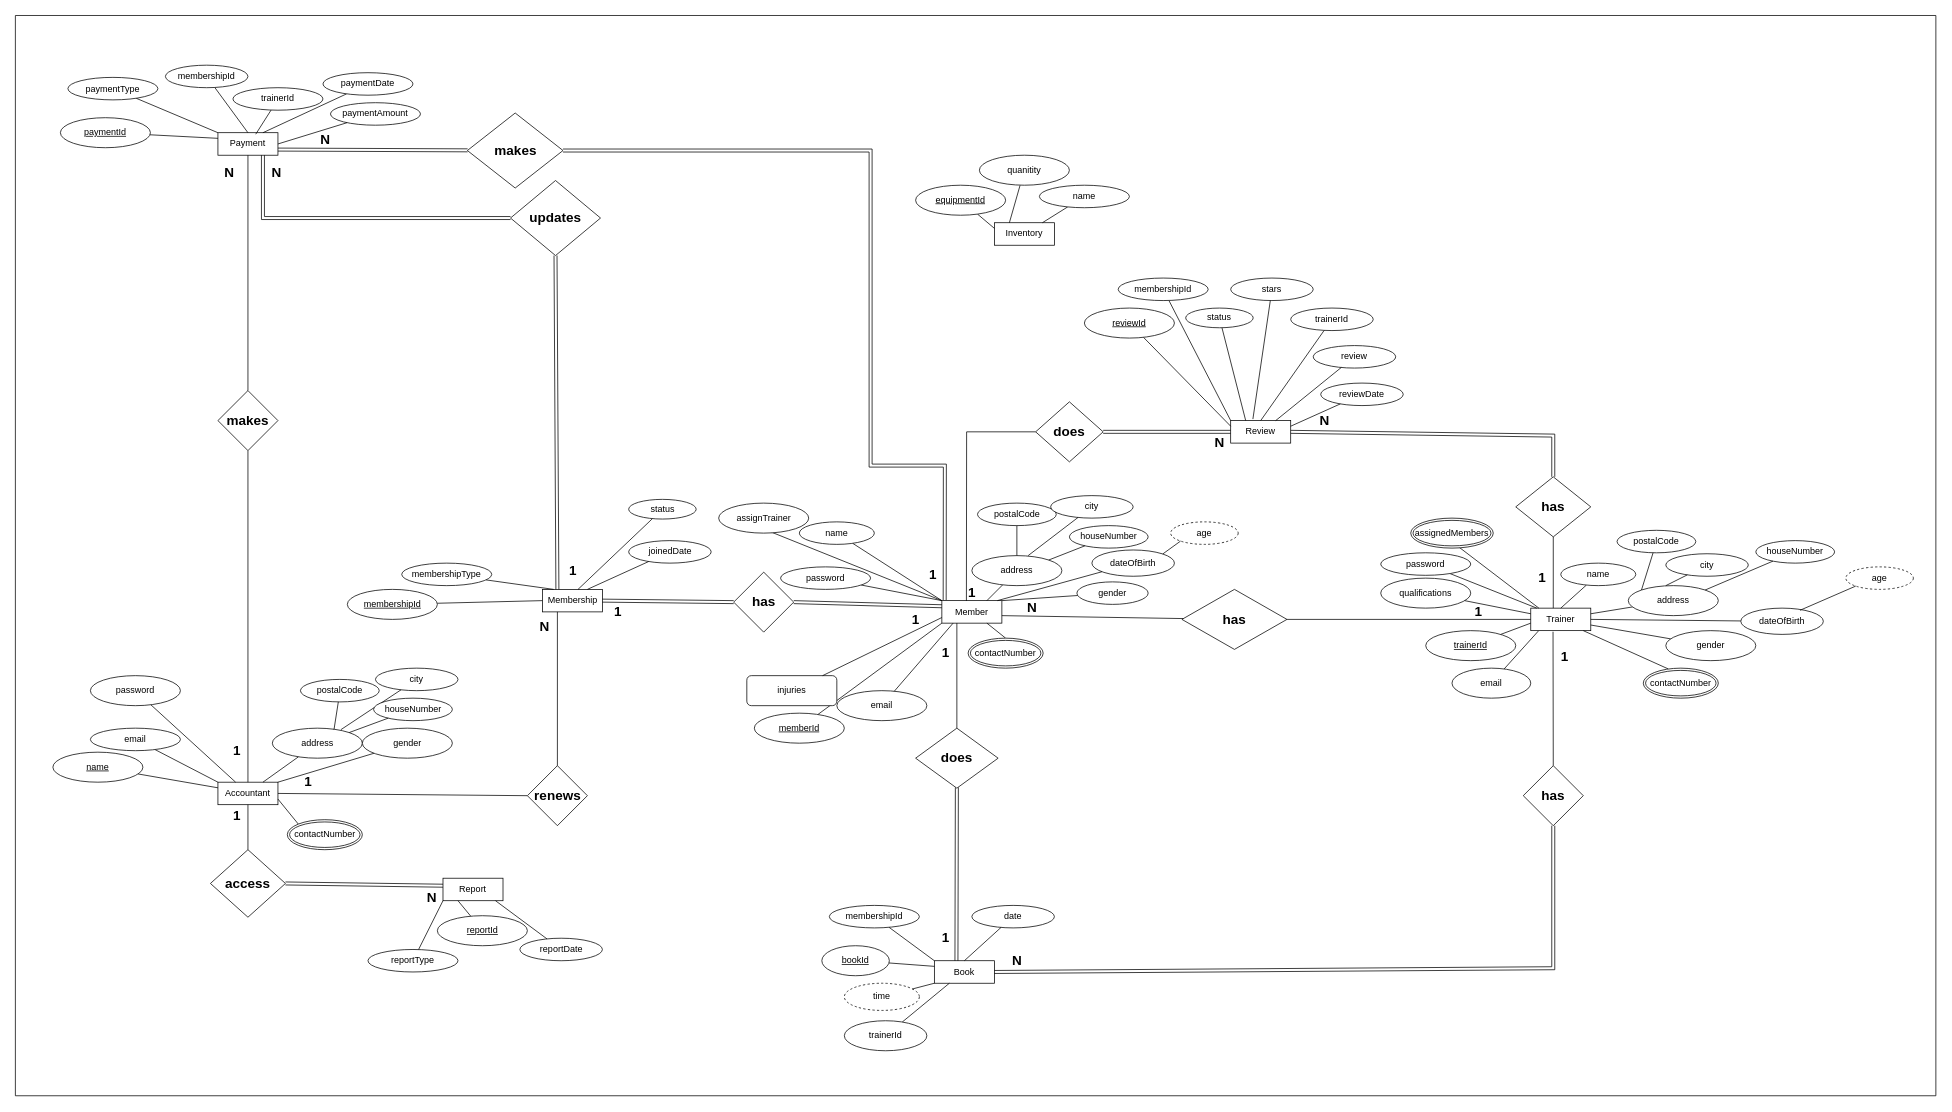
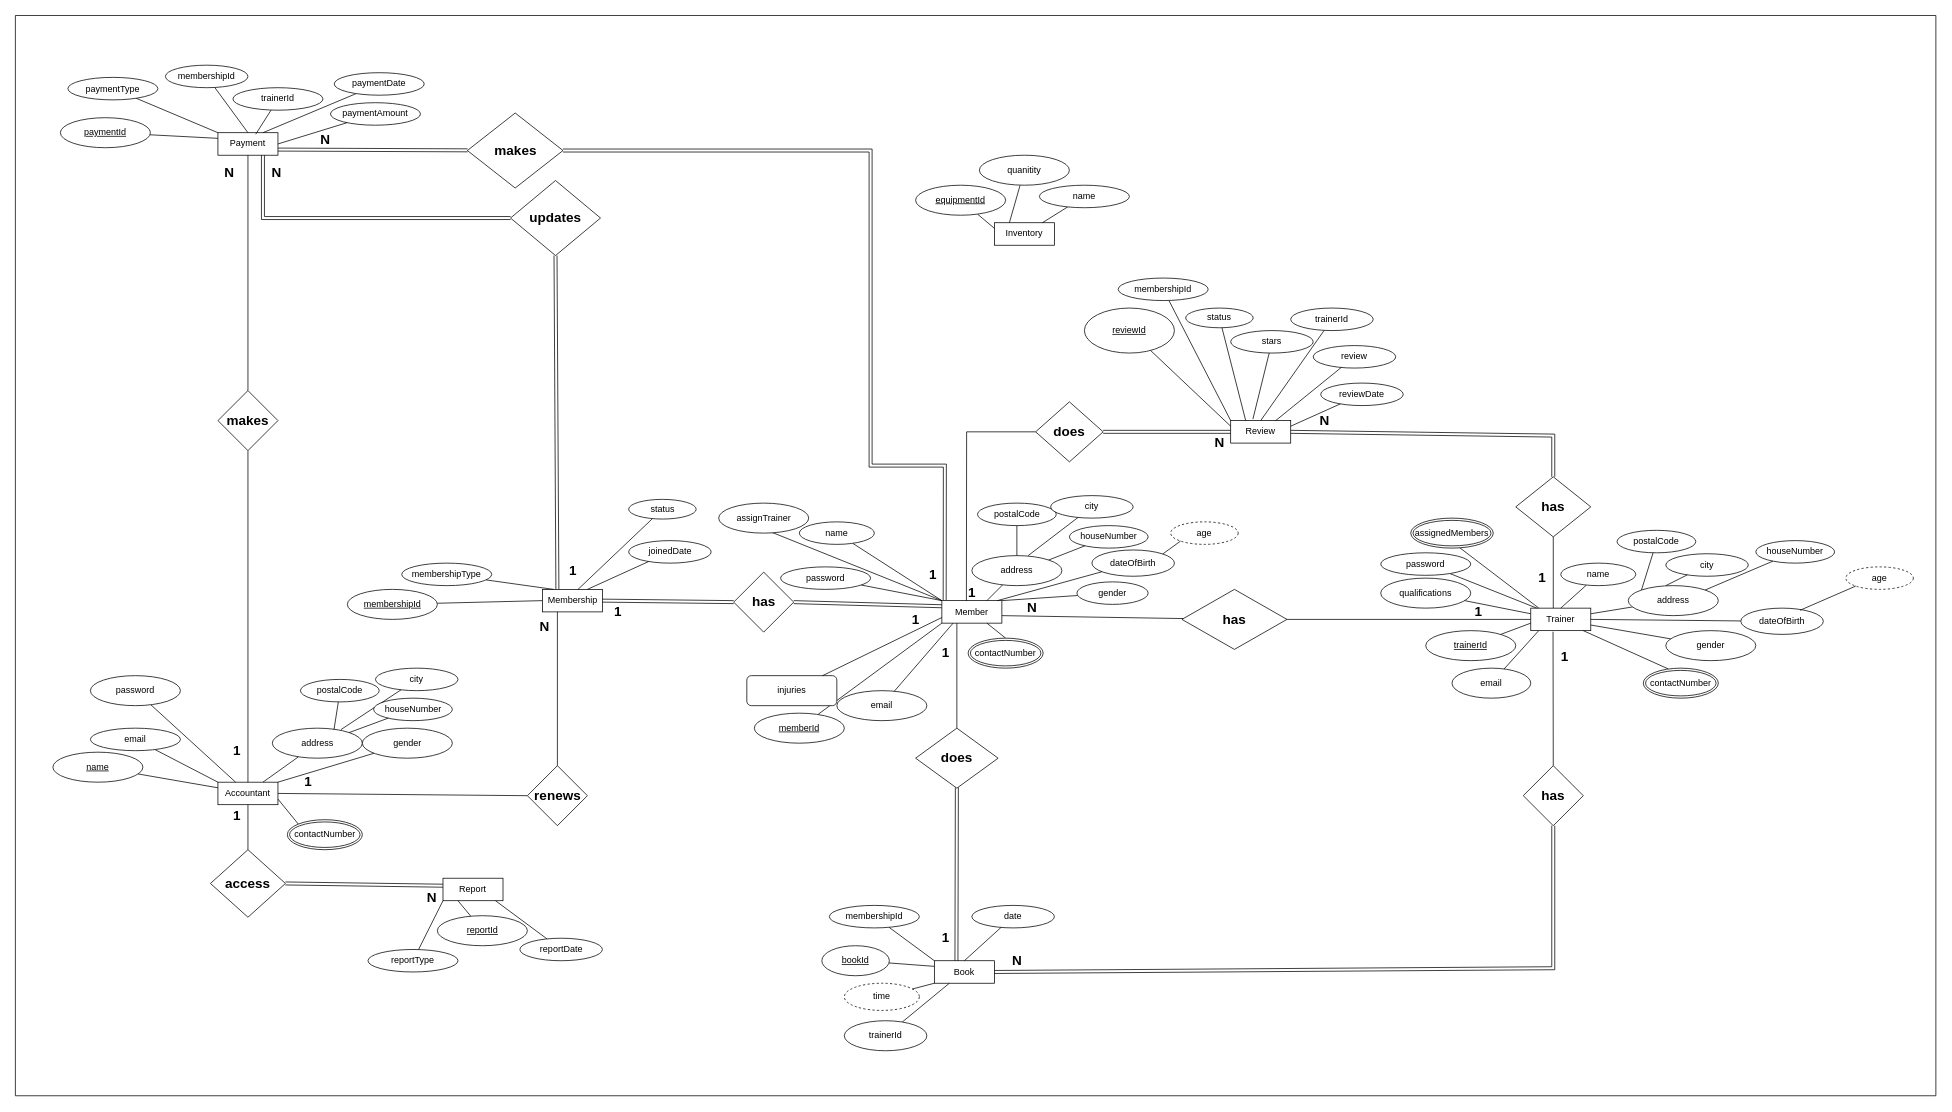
node "paymentDate": moved (368, 84) -> (379, 84)
node "stars": moved (1272, 289) -> (1272, 342)
node "reviewId": size 90x30 -> 90x45
